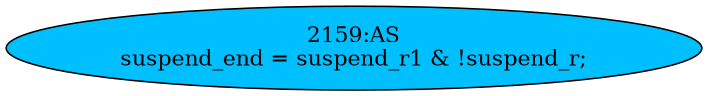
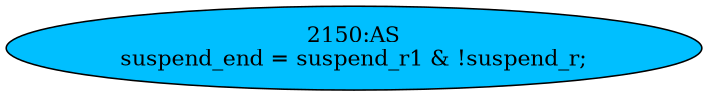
node "2159:AS suspend_end = suspend_r1 & !suspend_r;": label "2159:AS suspend_end = suspend_r1 & !suspend_r;" -> "2150:AS suspend_end = suspend_r1 & !suspend_r;"
